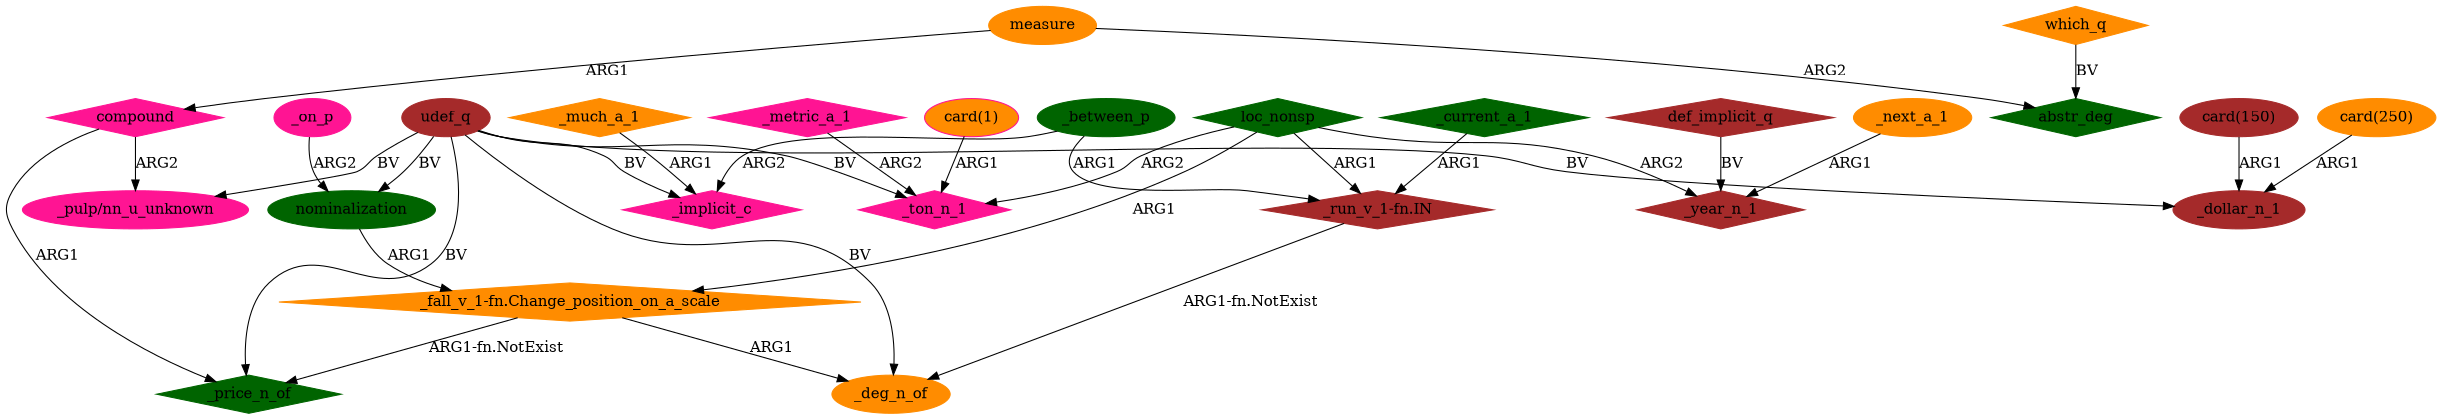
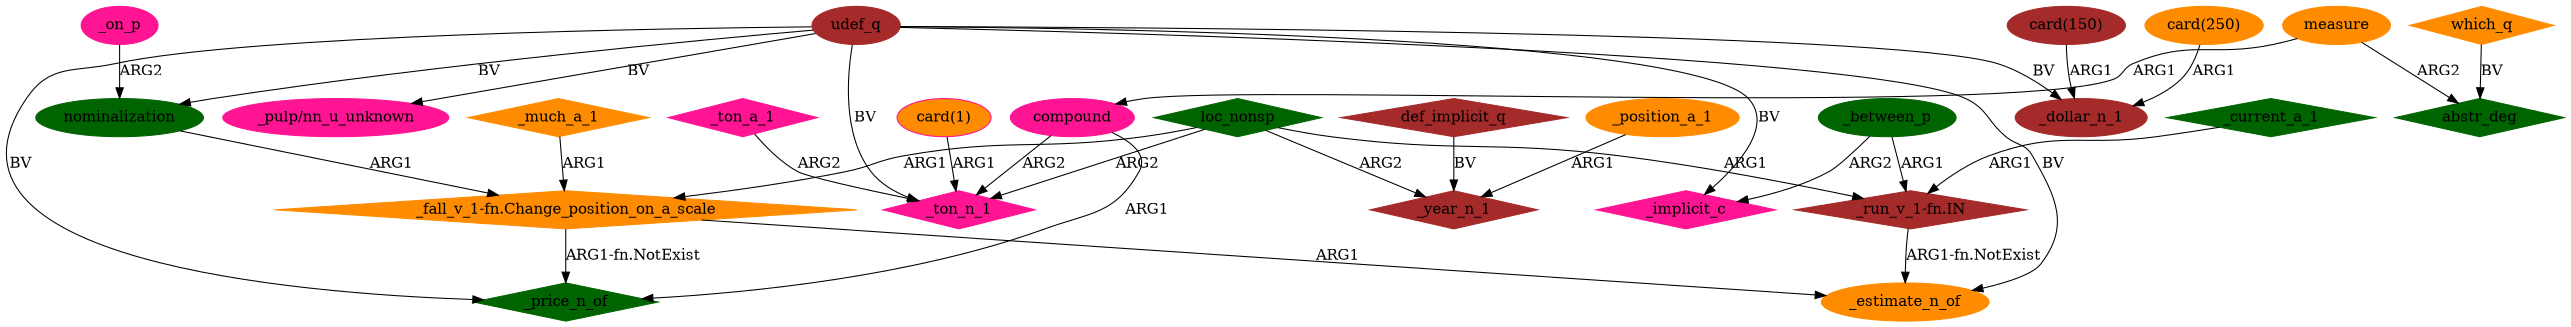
node "compound": shape diamond -> ellipse
node "_metric_a_1": label "_metric_a_1" -> "_ton_a_1"
node "_next_a_1": label "_next_a_1" -> "_position_a_1"
edge "compound" -> "_pulp/nn_u_unknown": now "compound" -> "_ton_n_1"
edge "_much_a_1" -> "_implicit_c": now "_much_a_1" -> "_fall_v_1-fn.Change_position_on_a_scale"
node "_deg_n_of": label "_deg_n_of" -> "_estimate_n_of"
